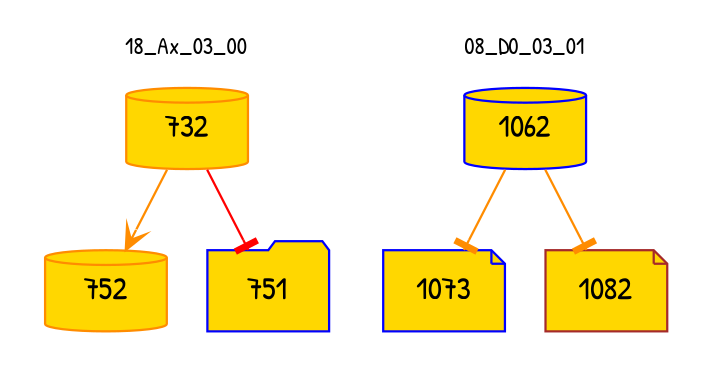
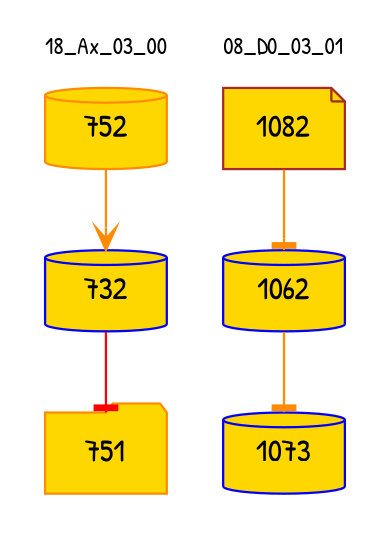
node "732": color darkorange -> blue
edge "732" -> "752": reversed
edge "1062" -> "1082": reversed
node "751": color blue -> darkorange
node "1073": shape note -> cylinder
